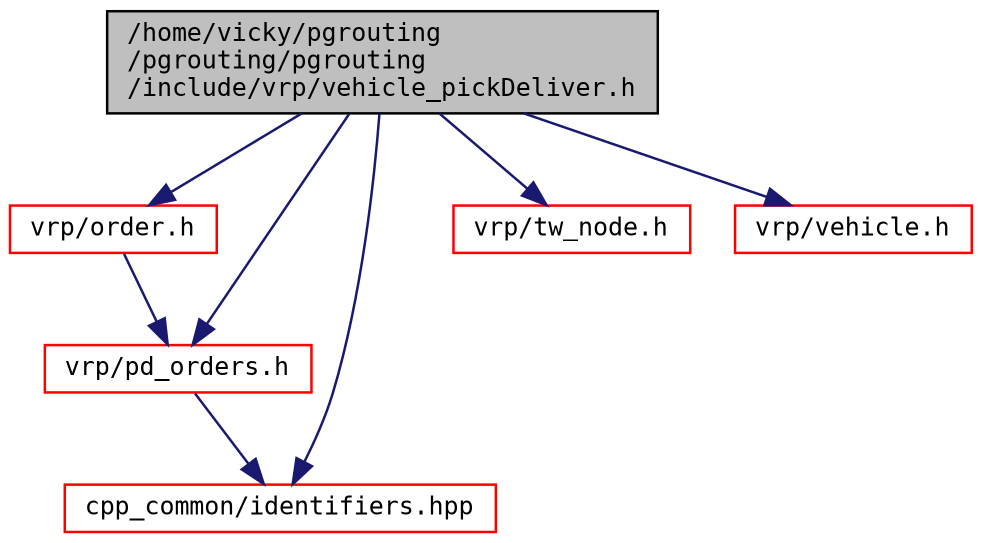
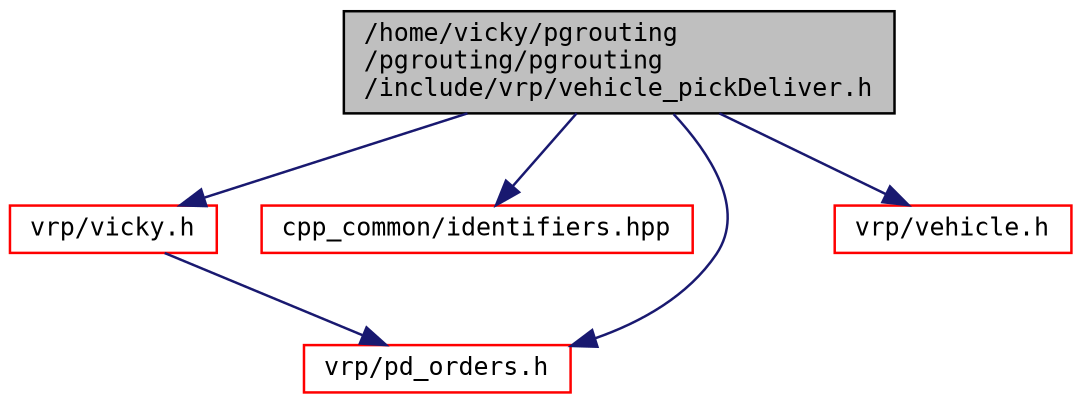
node "vrp/order.h": label "vrp/order.h" -> "vrp/vicky.h"
node "vrp/tw_node.h": removed
edge "vrp/pd_orders.h" -> "cpp_common/identifiers.hpp": removed
